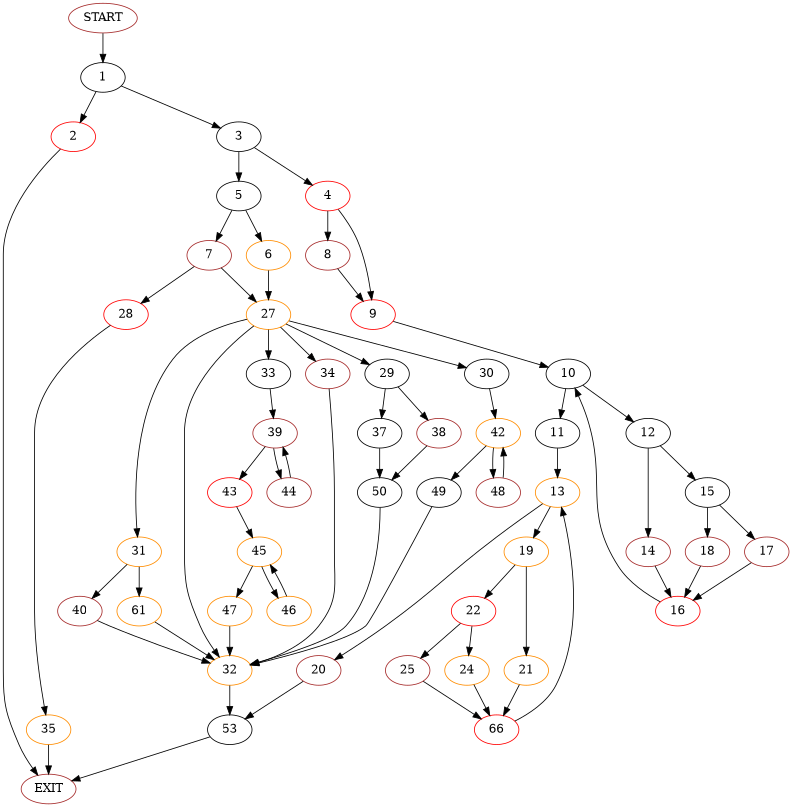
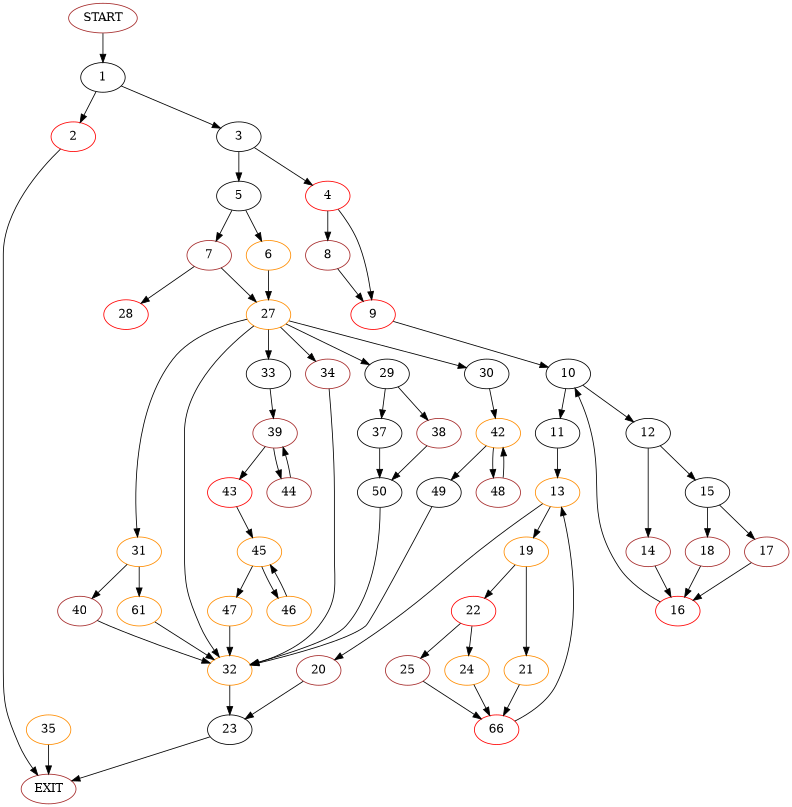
edge "28" -> "35": removed
node "53": label "53" -> "23"
